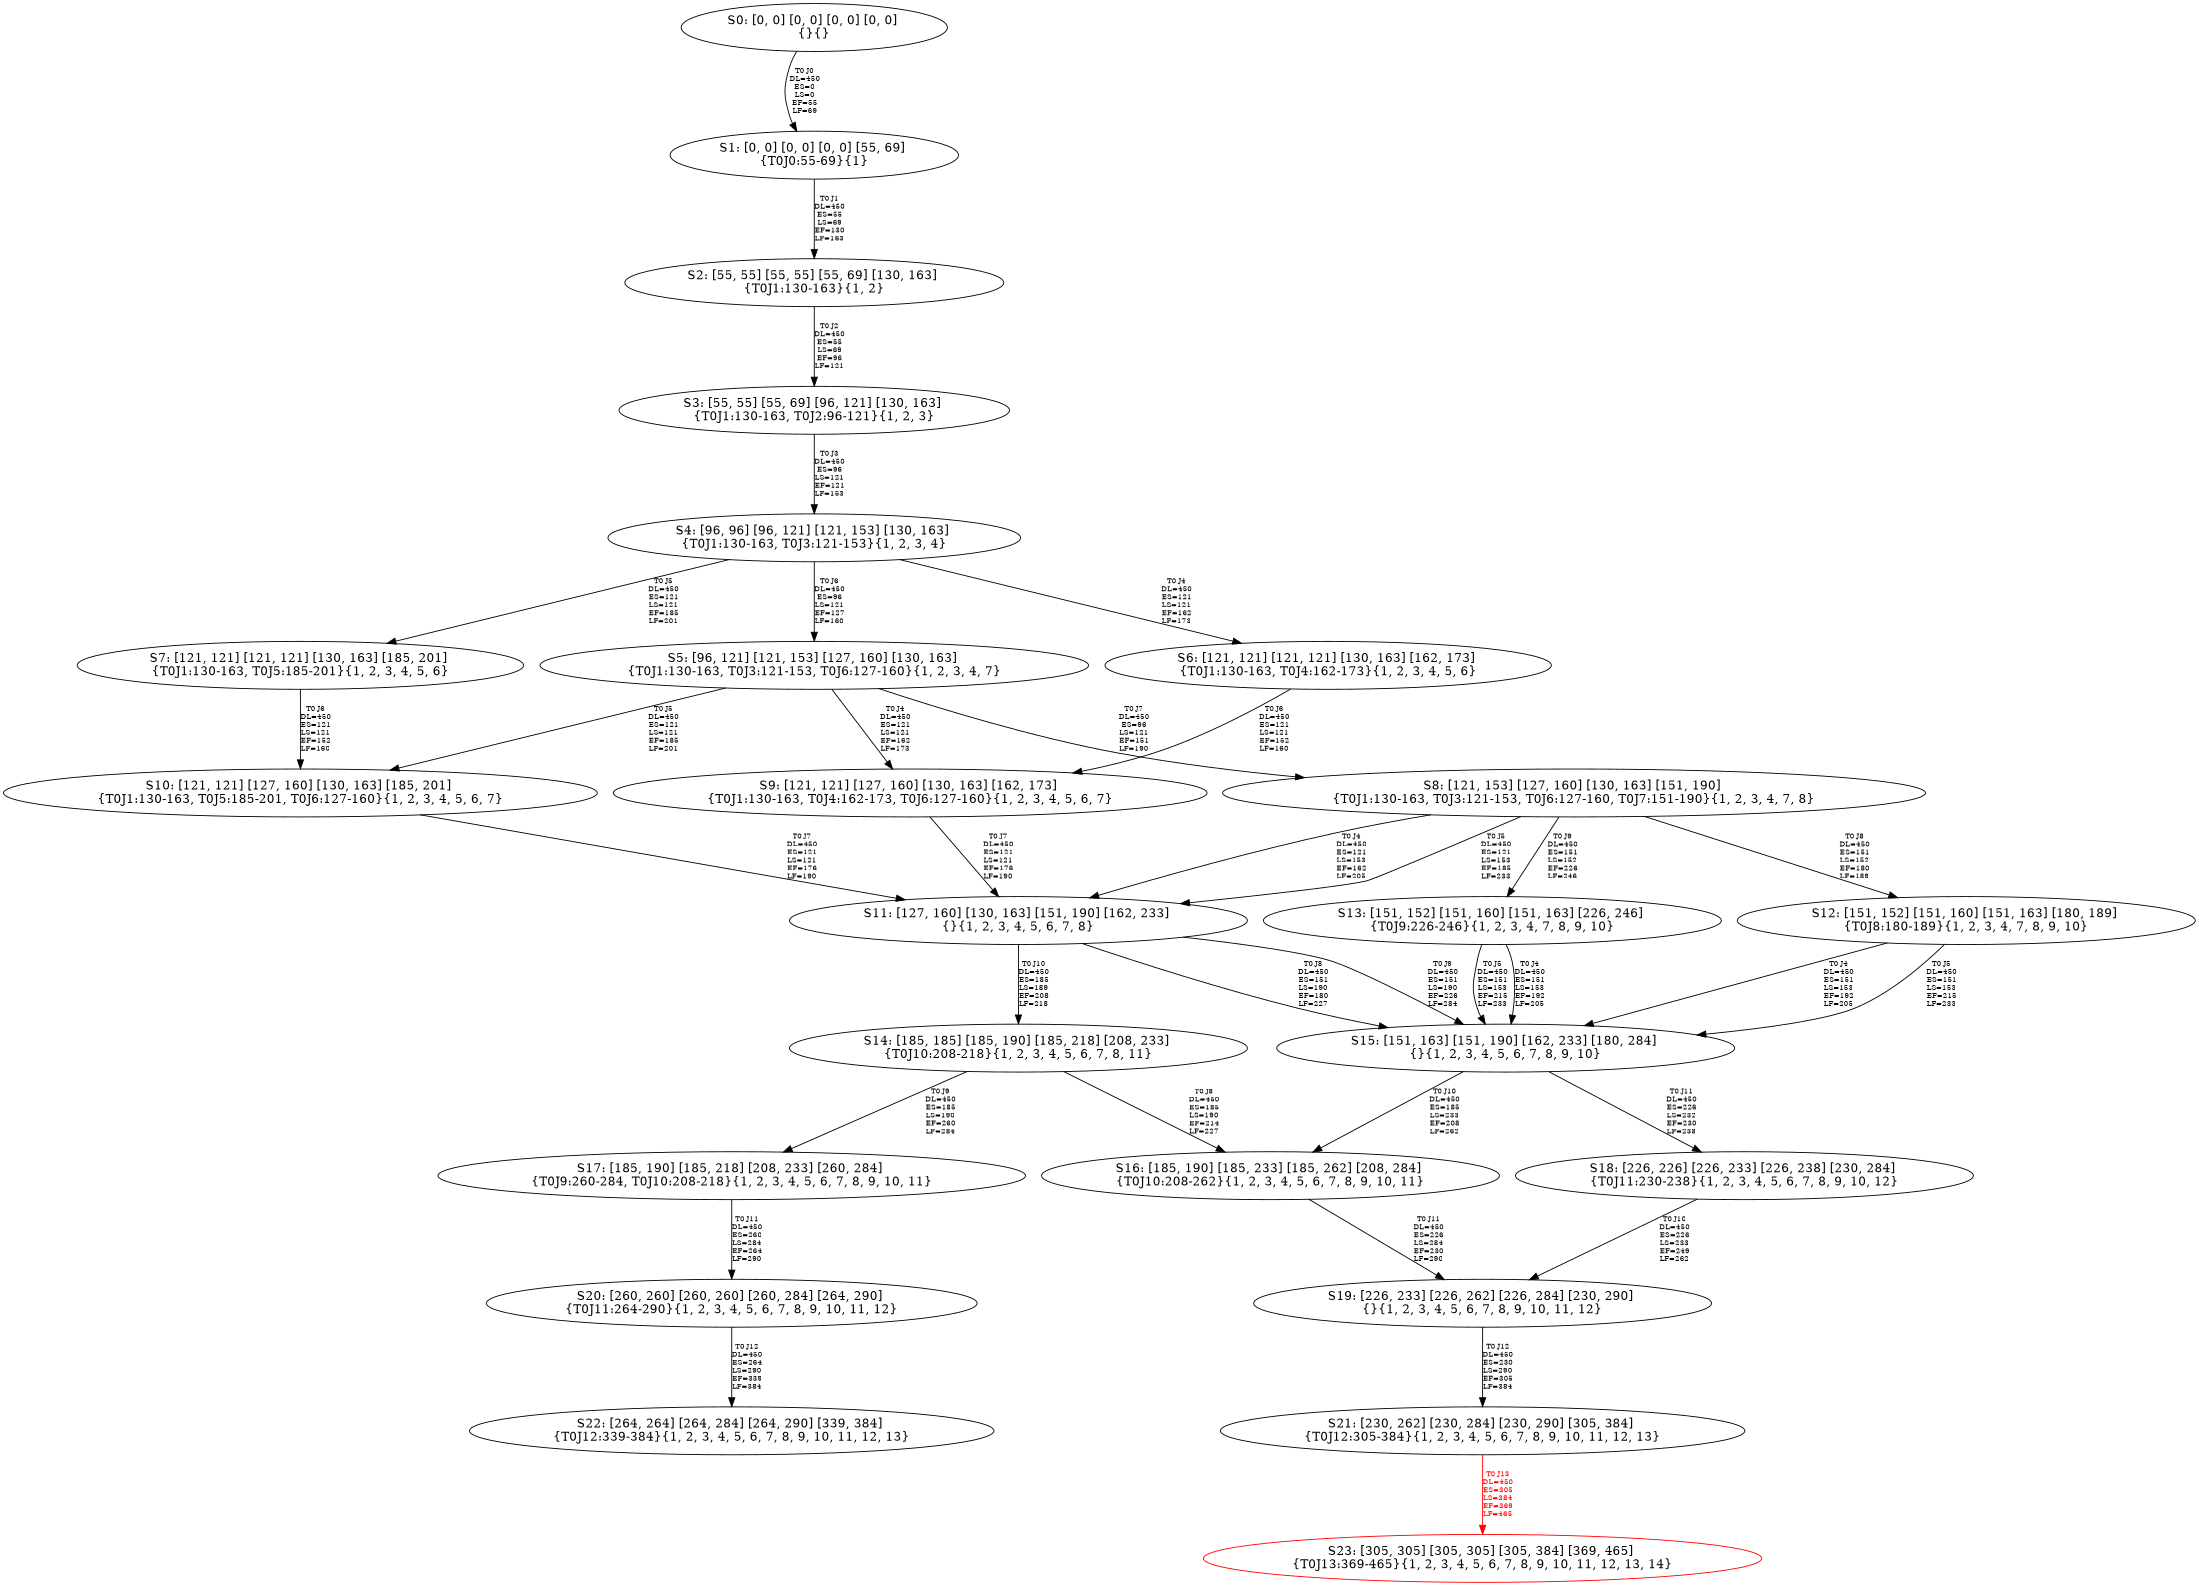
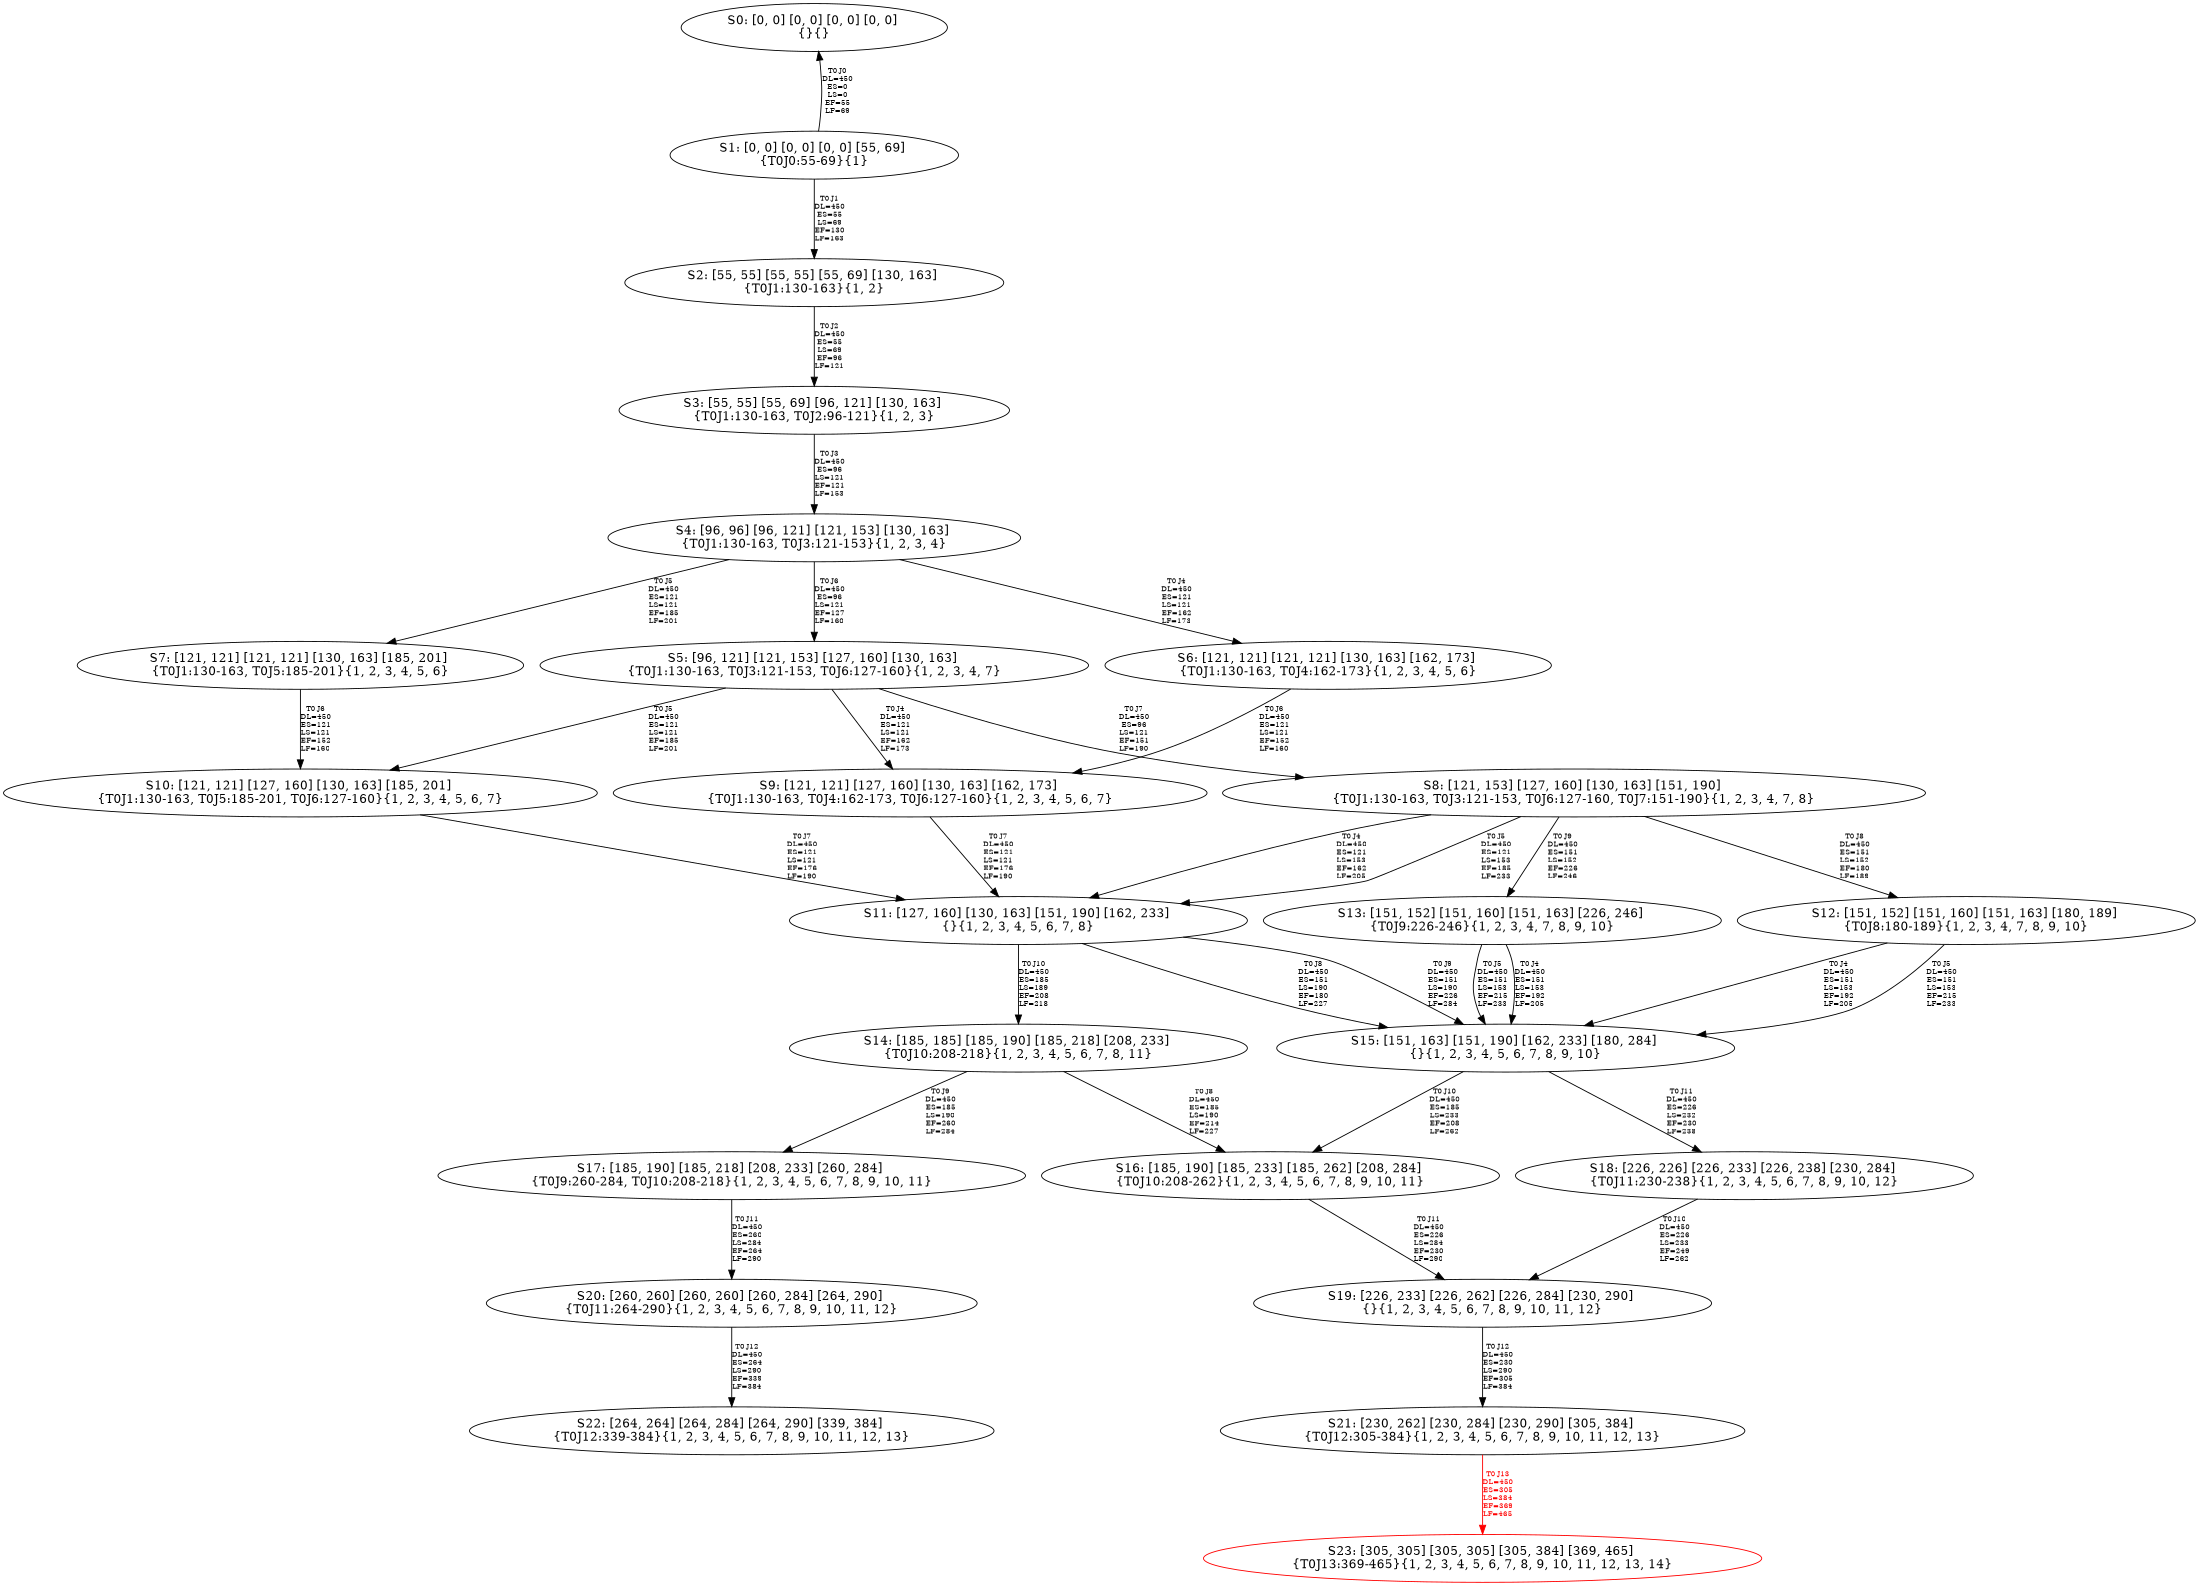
edge "S0: [0, 0] [0, 0] [0, 0] [0, 0] {}{}" -> "S1: [0, 0] [0, 0] [0, 0] [55, 69] {T0J0:55-69}{1}": reversed
